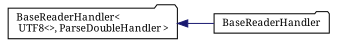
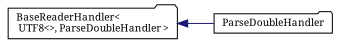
node "BaseReaderHandler": label "BaseReaderHandler" -> "ParseDoubleHandler"
